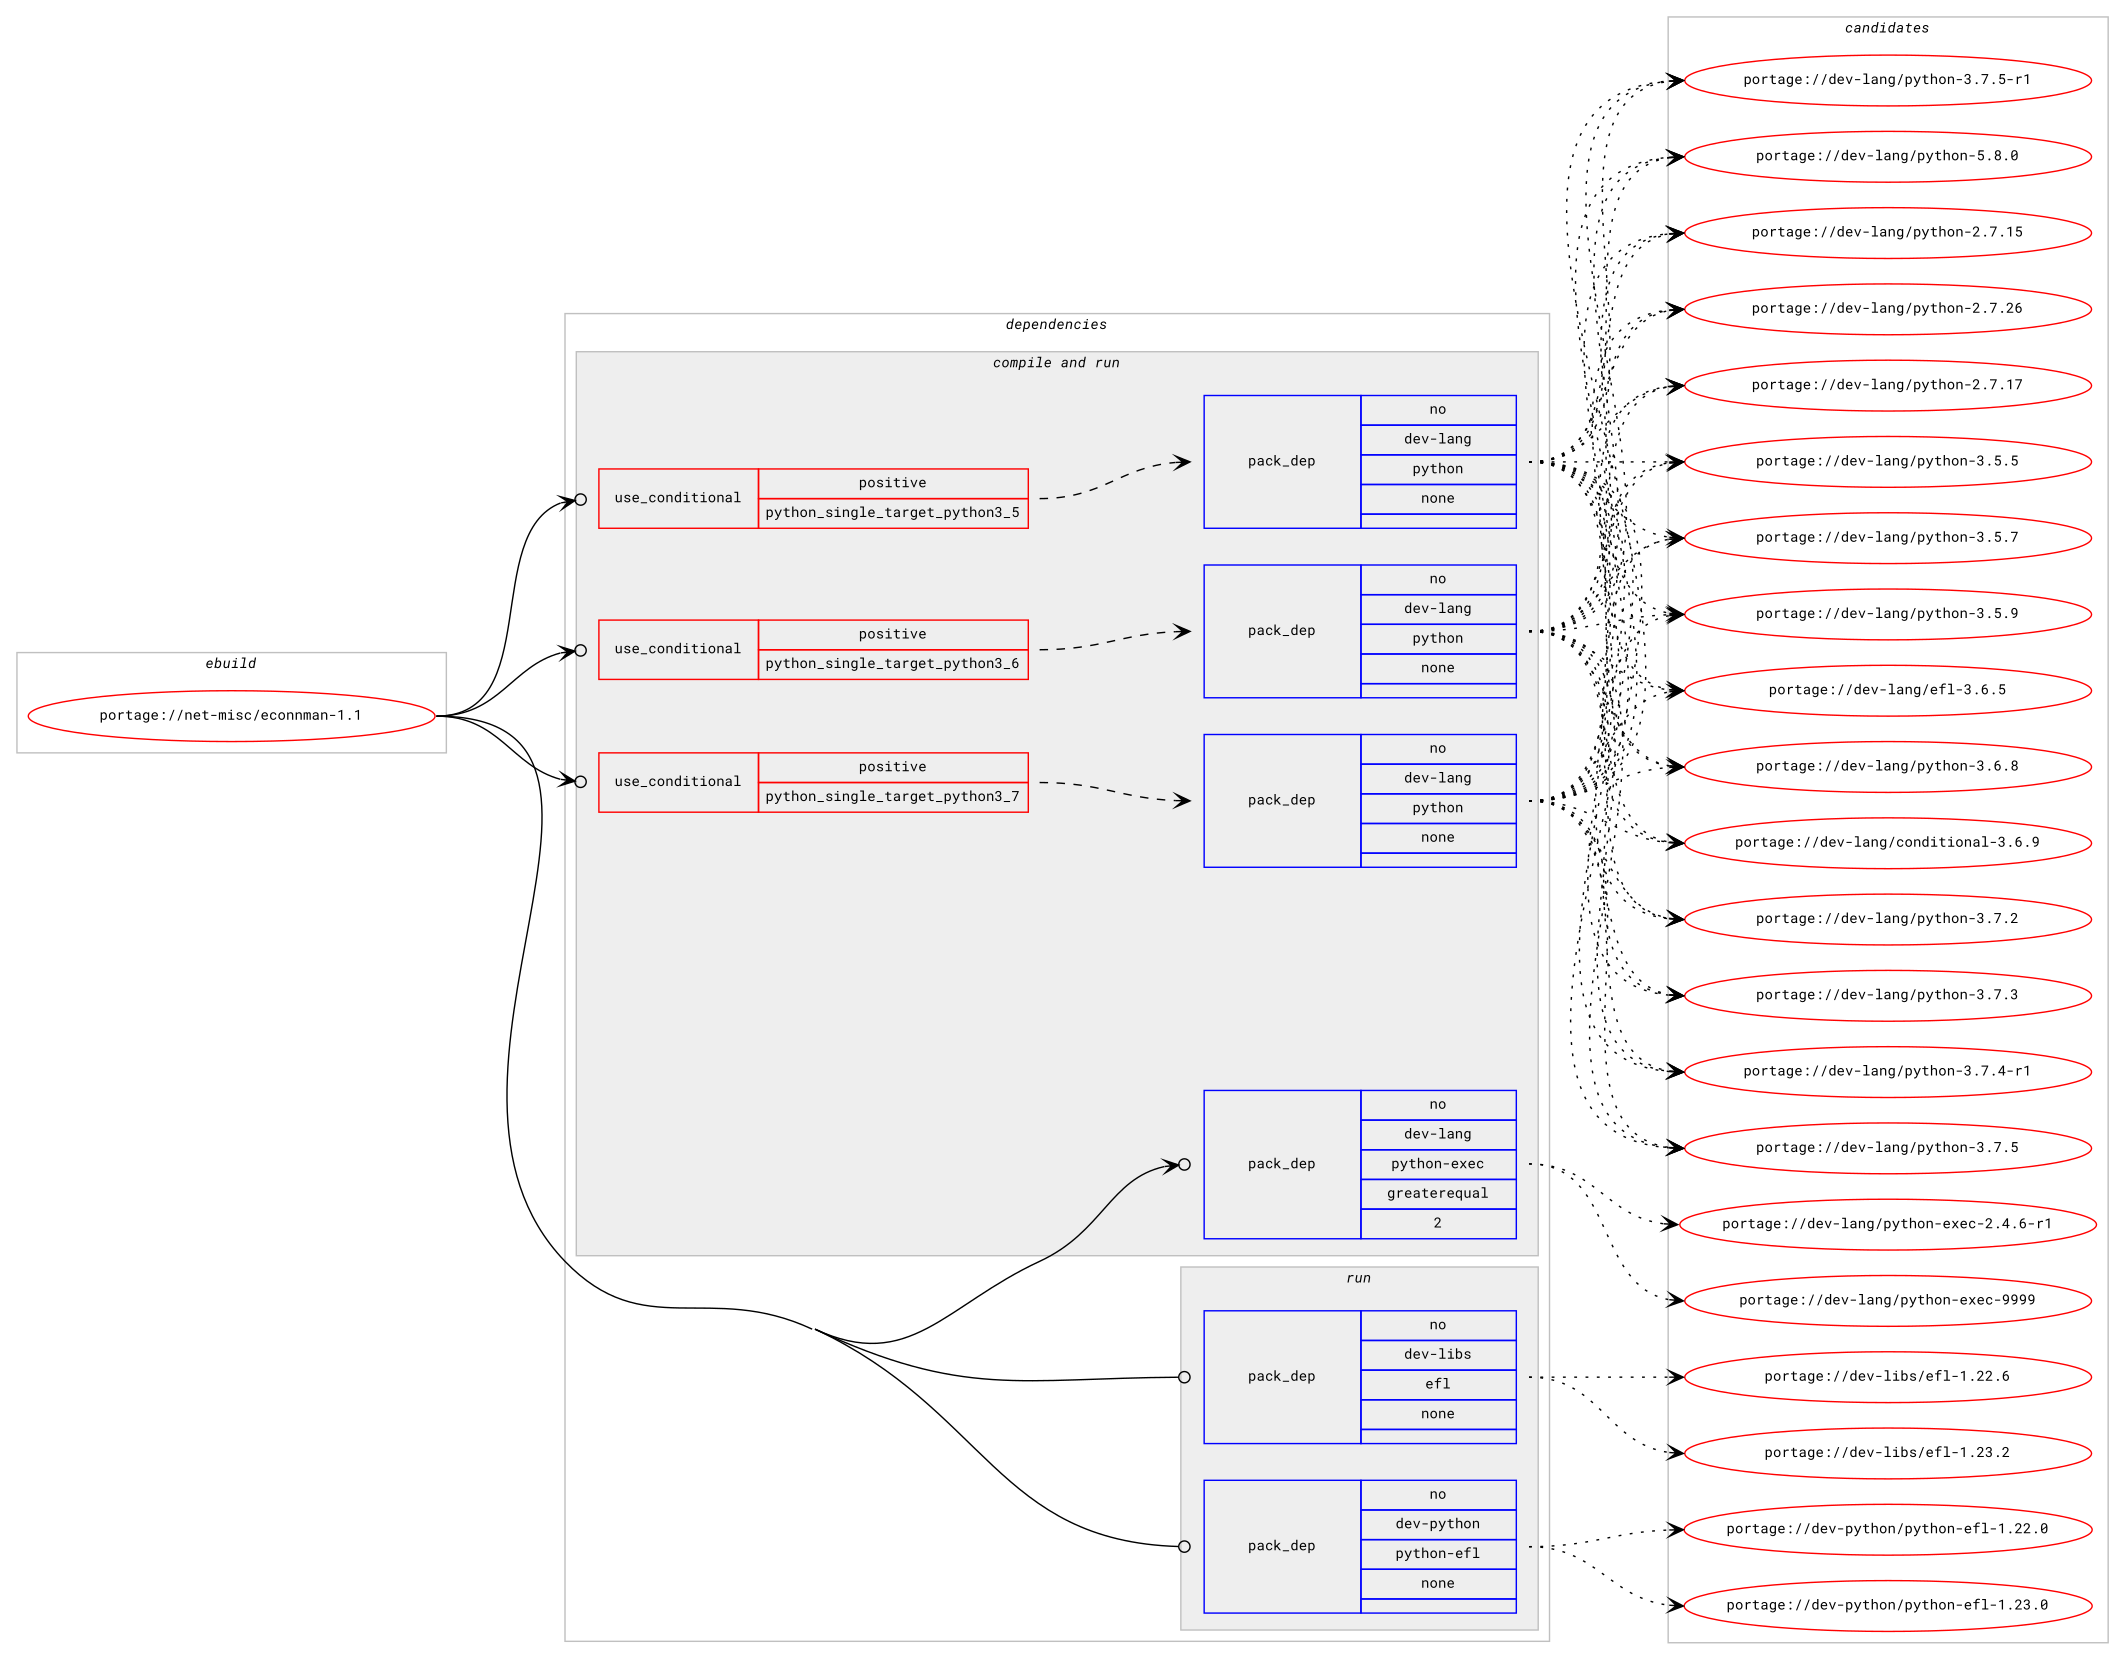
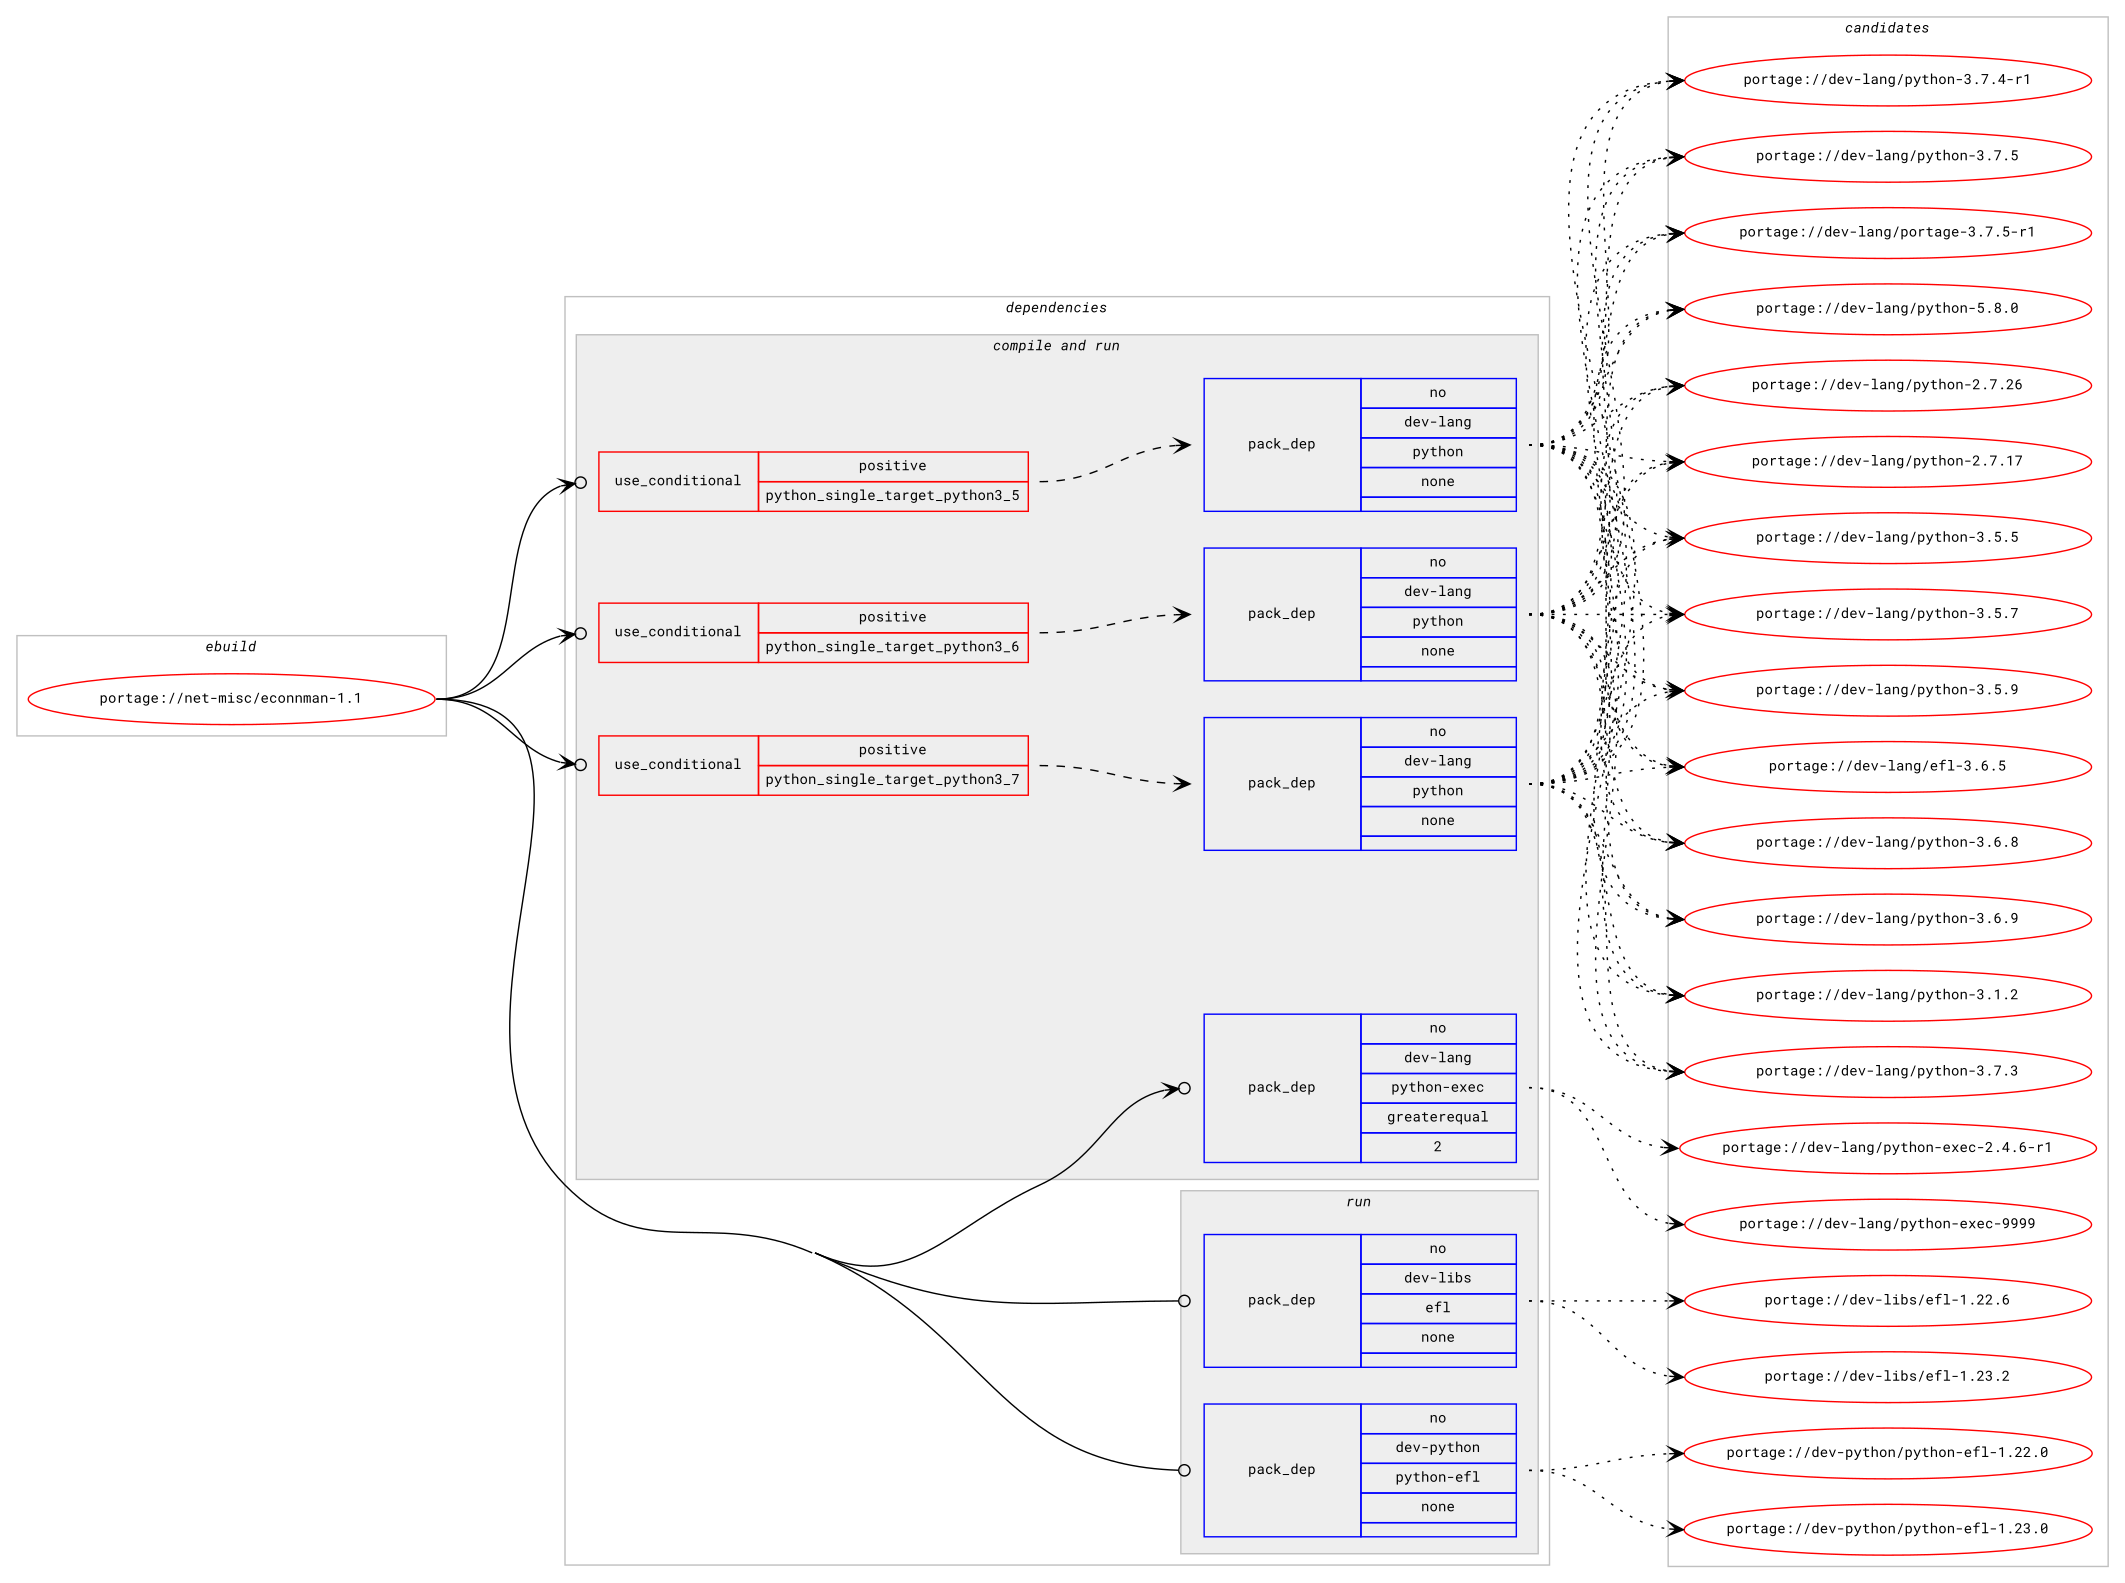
node "portage://dev-lang/python-3.7.5-r1": label "portage://dev-lang/python-3.7.5-r1" -> "portage://dev-lang/portage-3.7.5-r1"
node "portage://dev-lang/python-2.7.15": removed
node "portage://dev-lang/conditional-3.6.9": label "portage://dev-lang/conditional-3.6.9" -> "portage://dev-lang/python-3.6.9"
node "portage://dev-lang/python-3.7.2": label "portage://dev-lang/python-3.7.2" -> "portage://dev-lang/python-3.1.2"
